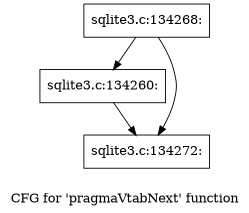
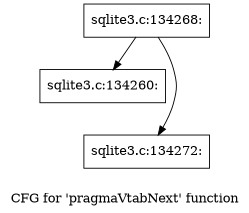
edge "sqlite3.c:134260:" -> "sqlite3.c:134272:": removed
